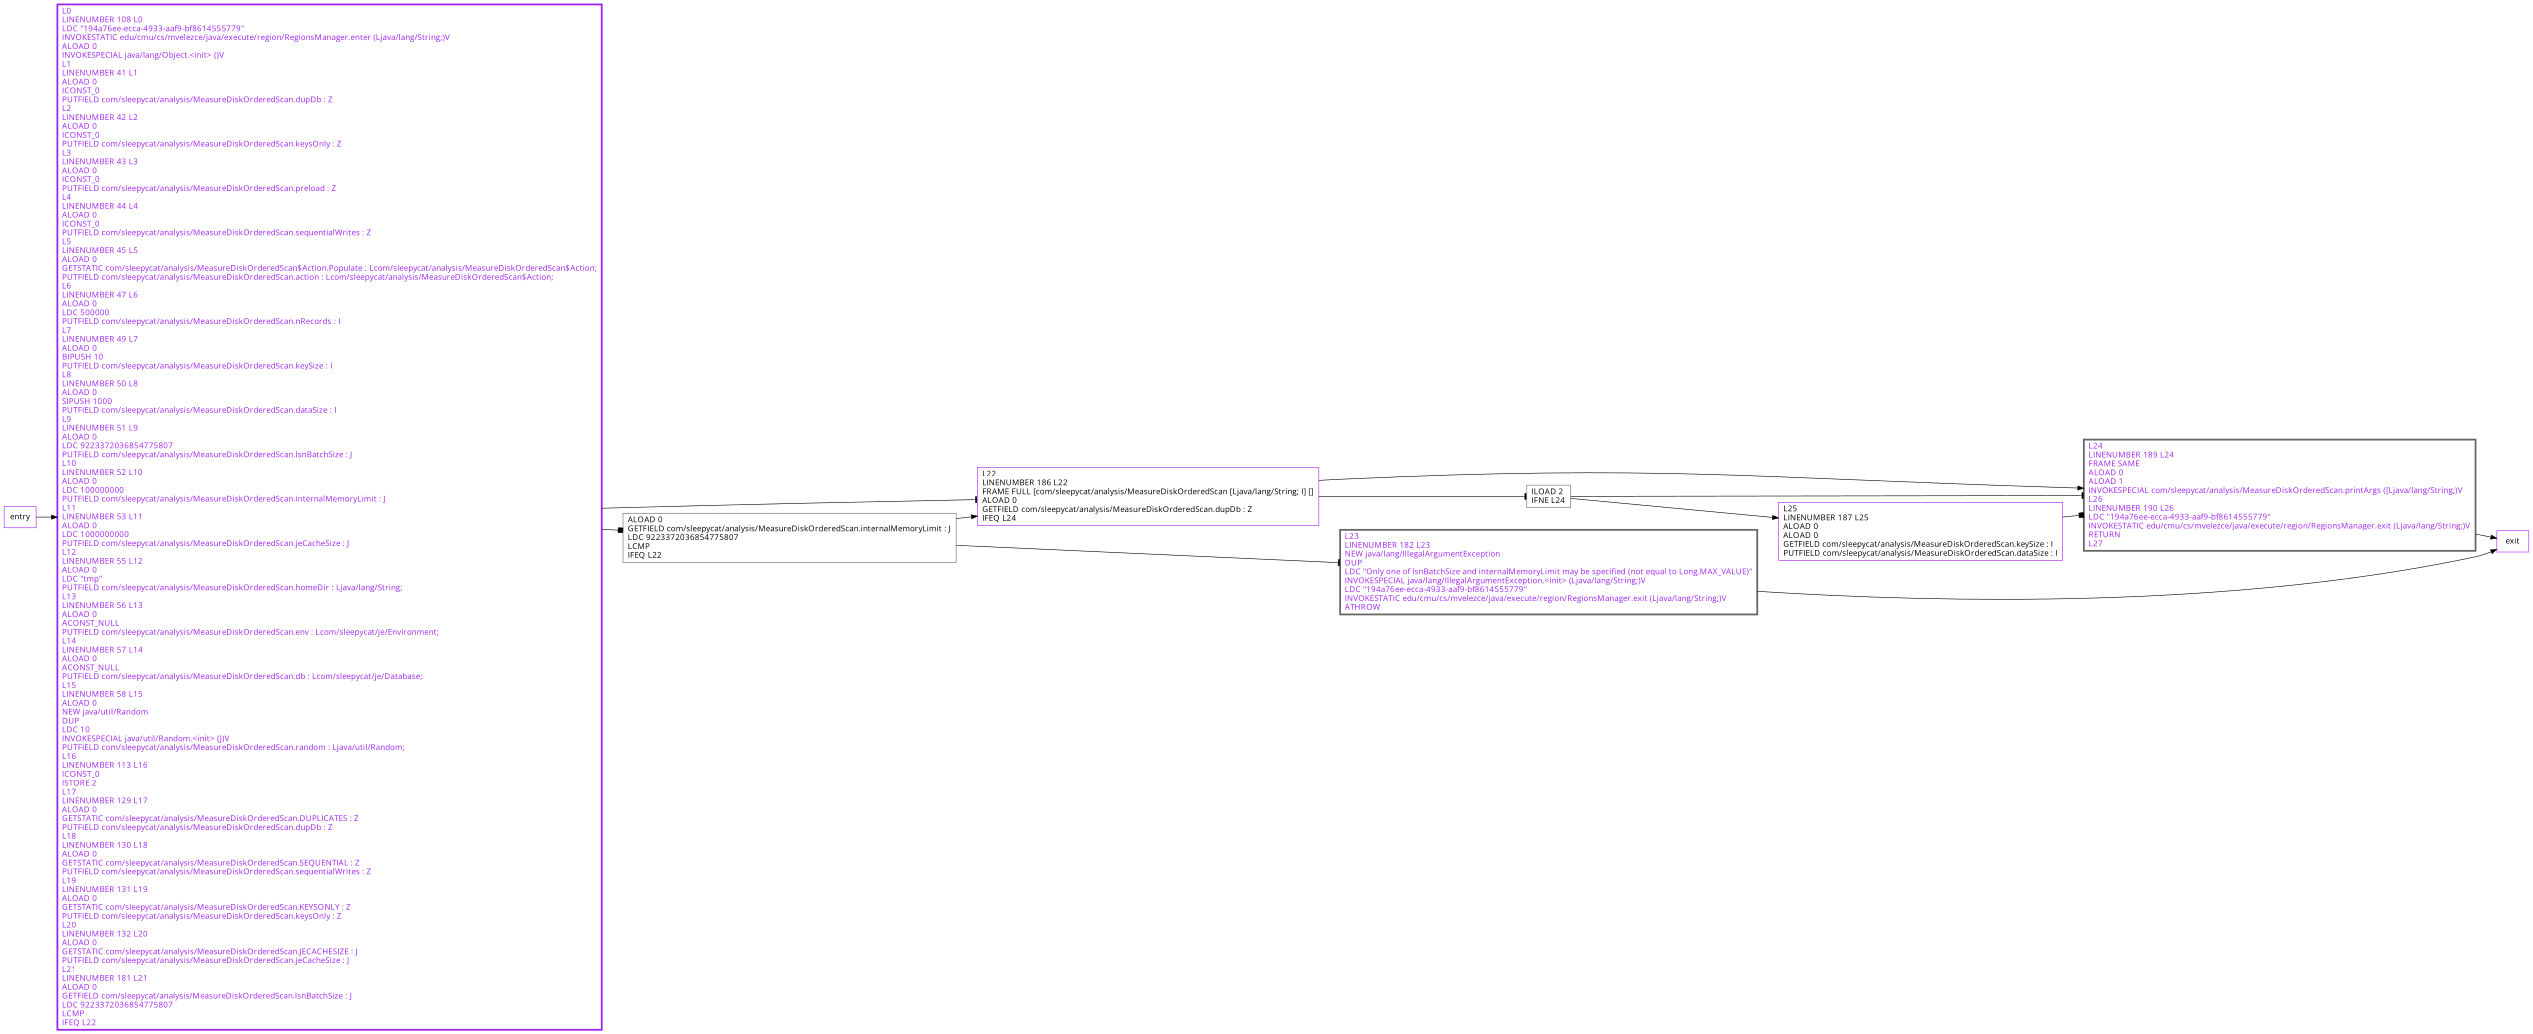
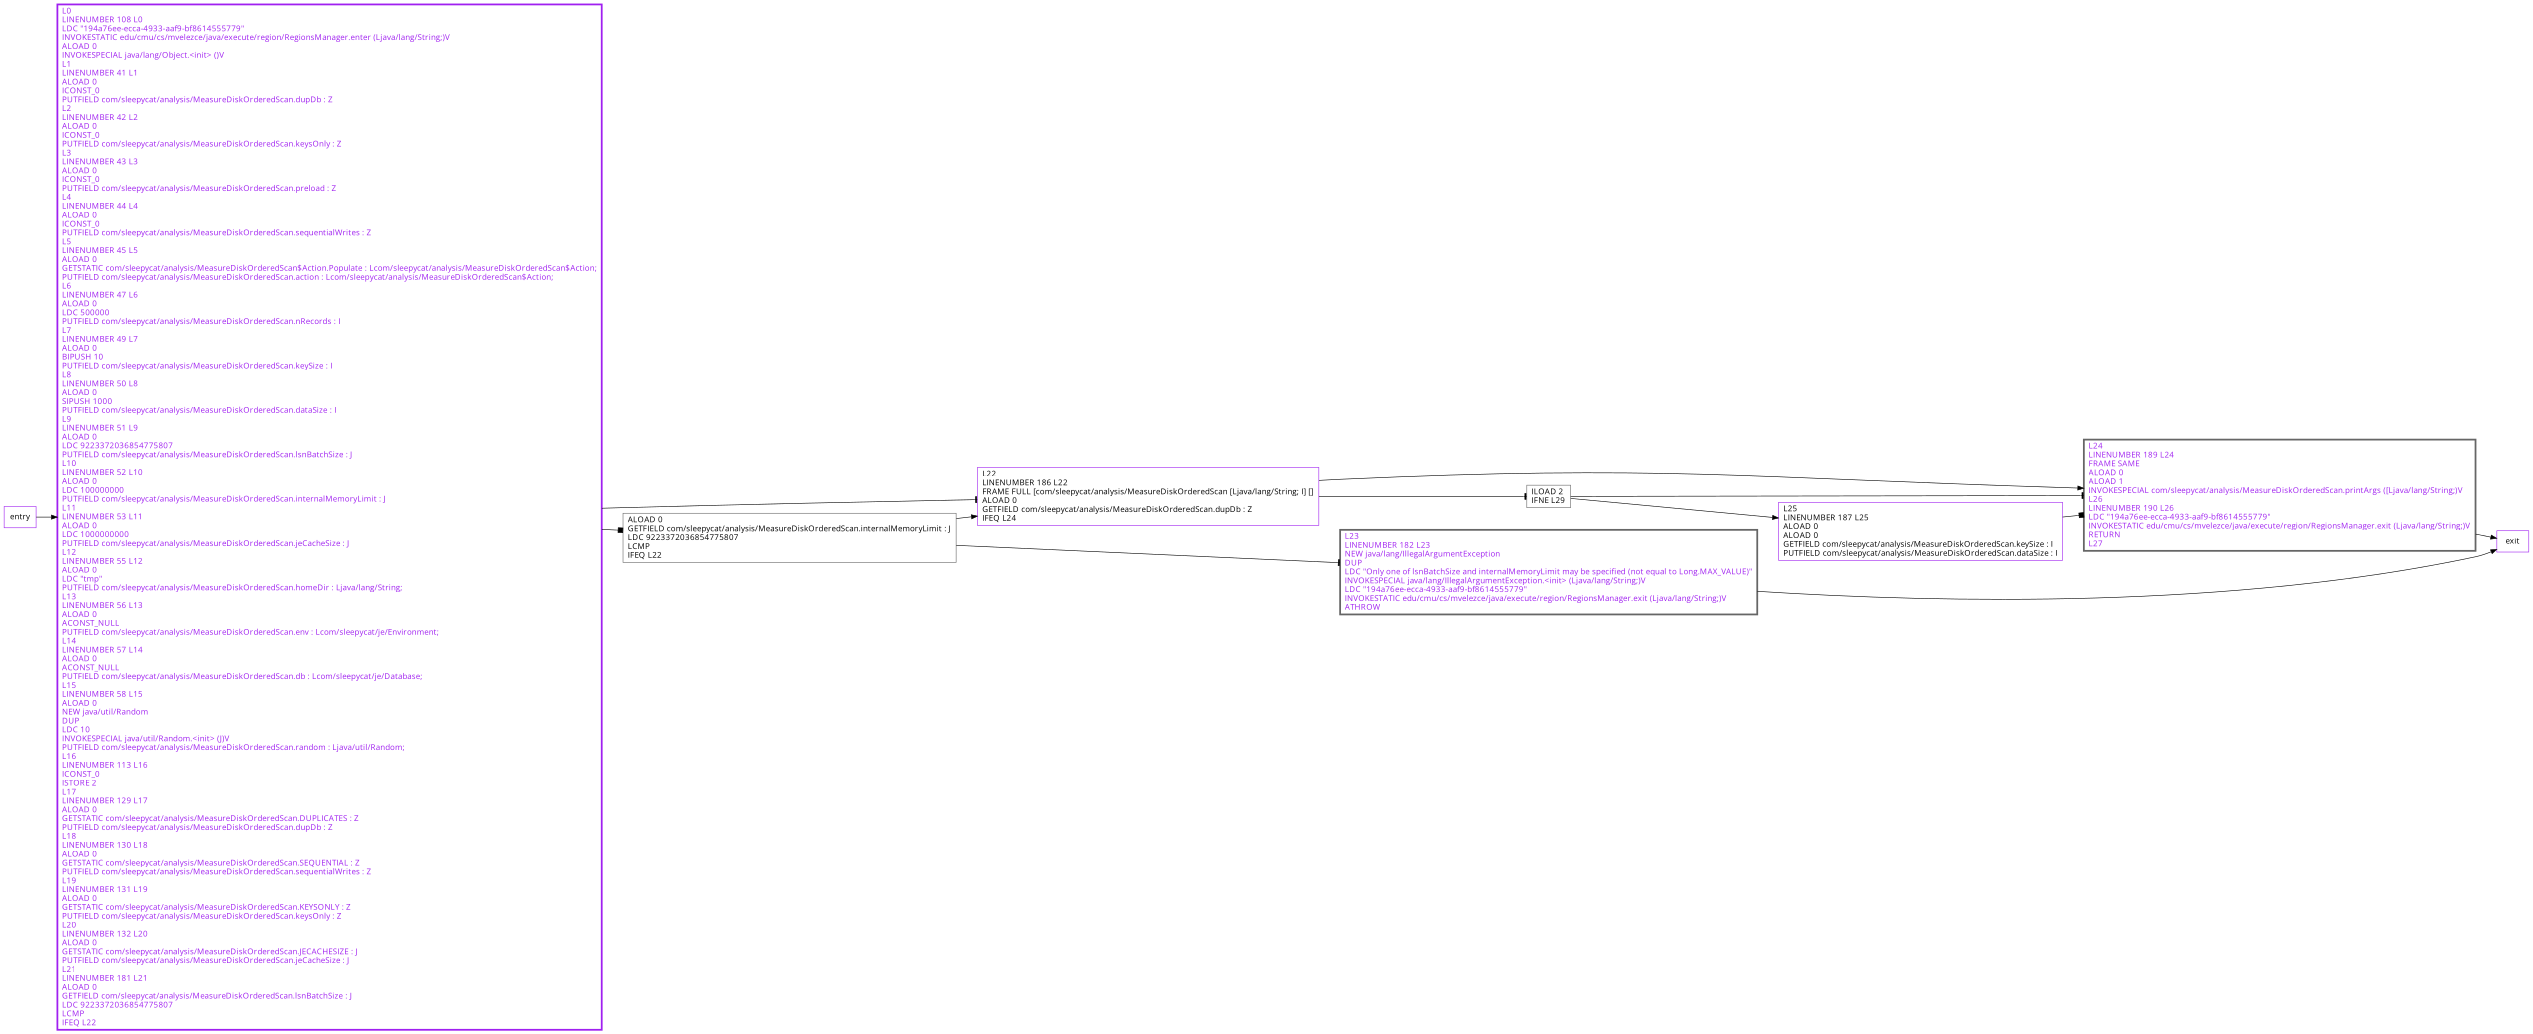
node "ILOAD 2 IFNE L24": label "ILOAD 2 IFNE L24" -> "ILOAD 2 IFNE L29"
